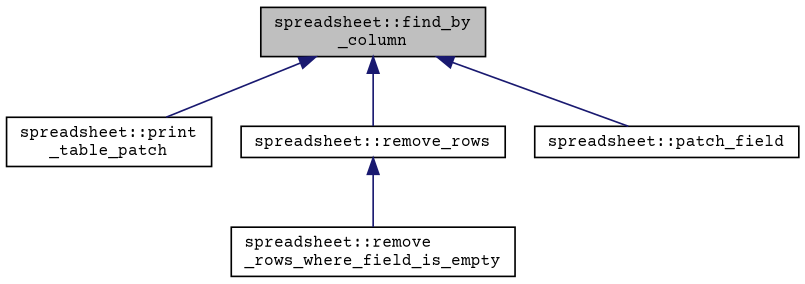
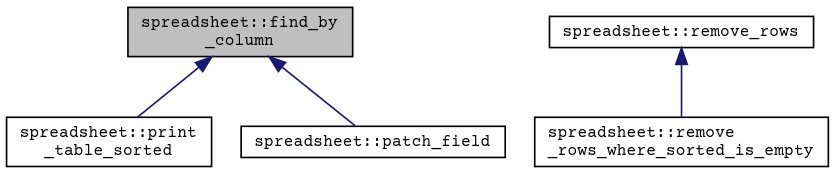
edge "spreadsheet::remove_rows" -> "spreadsheet::find_by _column": removed
node "spreadsheet::print _table_patch": label "spreadsheet::print _table_patch" -> "spreadsheet::print _table_sorted"
node "spreadsheet::remove _rows_where_field_is_empty": label "spreadsheet::remove _rows_where_field_is_empty" -> "spreadsheet::remove _rows_where_sorted_is_empty"
